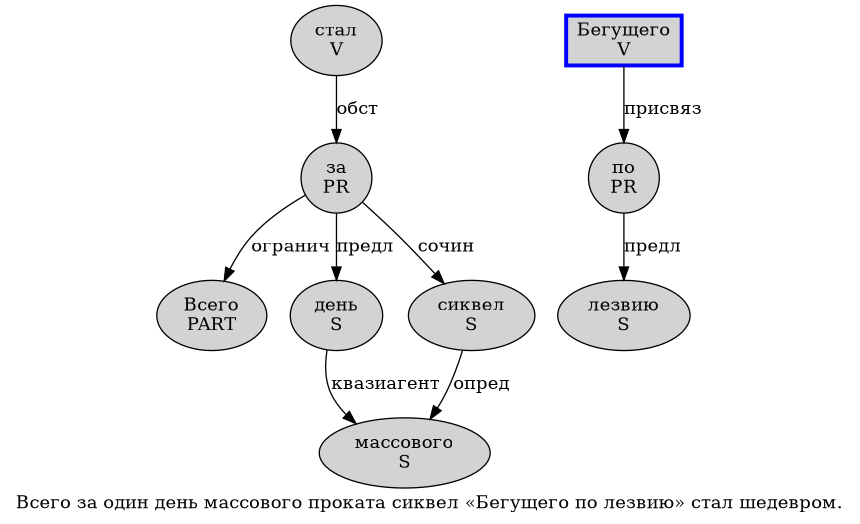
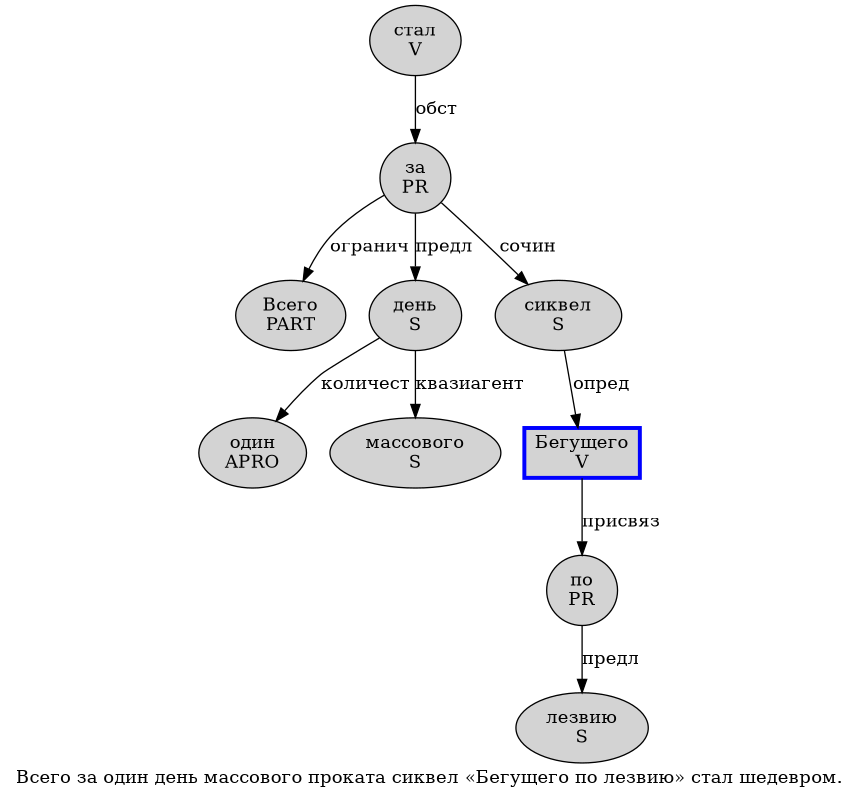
edge "сиквел S" -> "массового S": now "сиквел S" -> "Бегущего V"
node "один APRO": added
